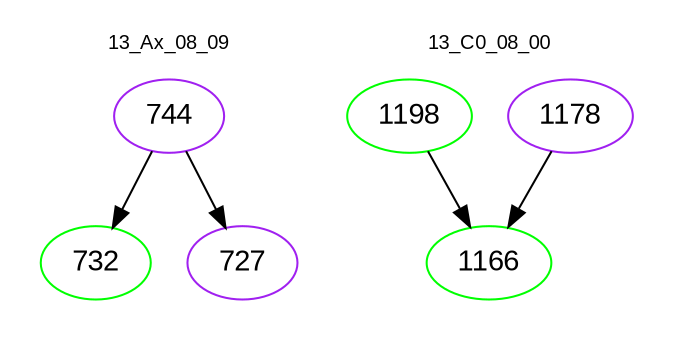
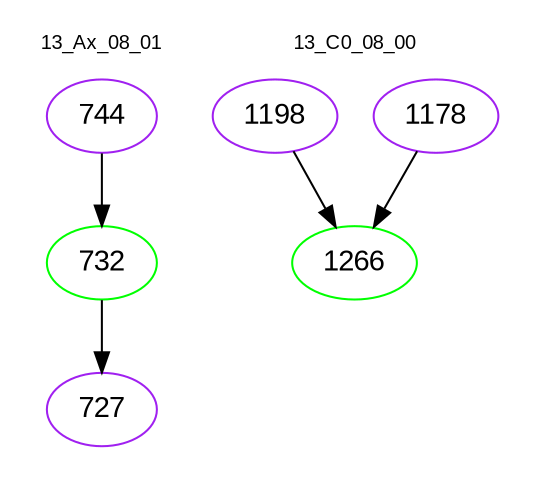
cluster "13_Ax_08_09": label "13_Ax_08_09" -> "13_Ax_08_01"
node "1198": color green -> purple
edge "744" -> "727": now "732" -> "727"
node "1166": label "1166" -> "1266"
